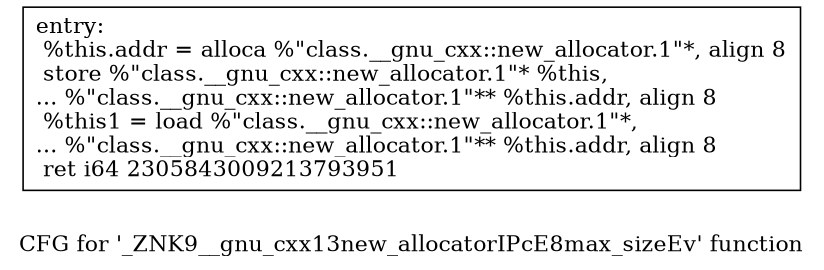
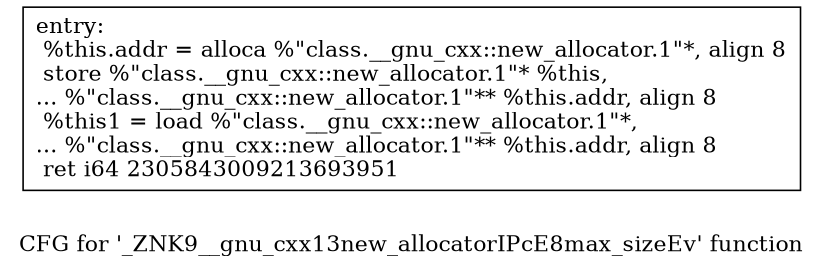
node "entry:": text "ret i64 2305843009213793951" -> "ret i64 2305843009213693951"
